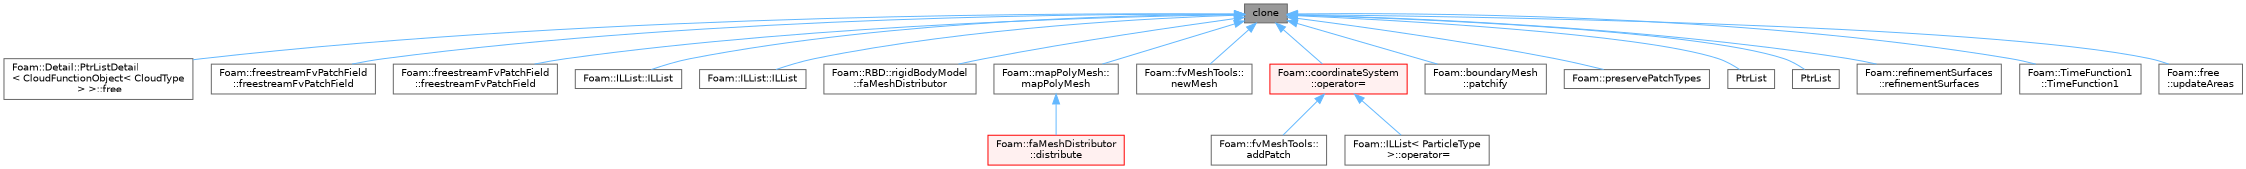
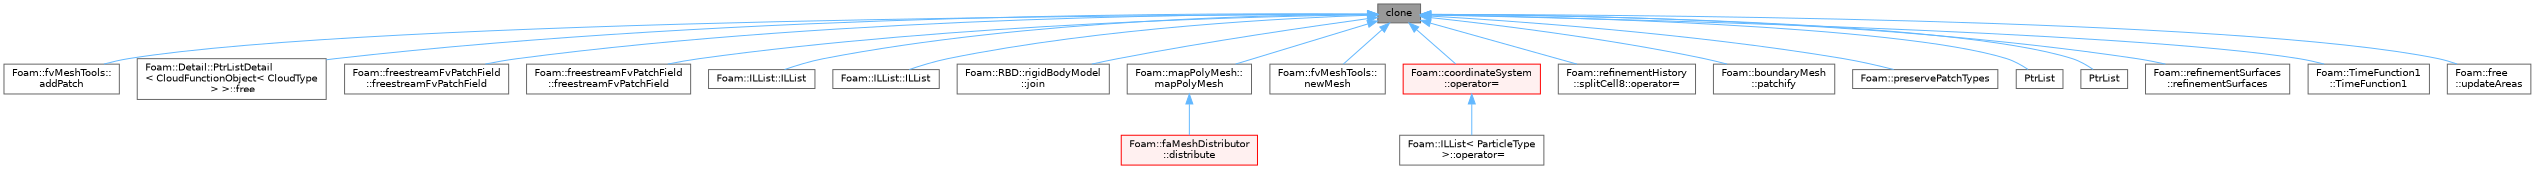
node "Foam::RBD::rigidBodyModel ::faMeshDistributor": label "Foam::RBD::rigidBodyModel ::faMeshDistributor" -> "Foam::RBD::rigidBodyModel ::join"
node "Foam::refinementHistory ::splitCell8::operator=": added
edge "Foam::fvMeshTools:: addPatch" -> "Foam::coordinateSystem ::operator=": now "Foam::fvMeshTools:: addPatch" -> "clone"
